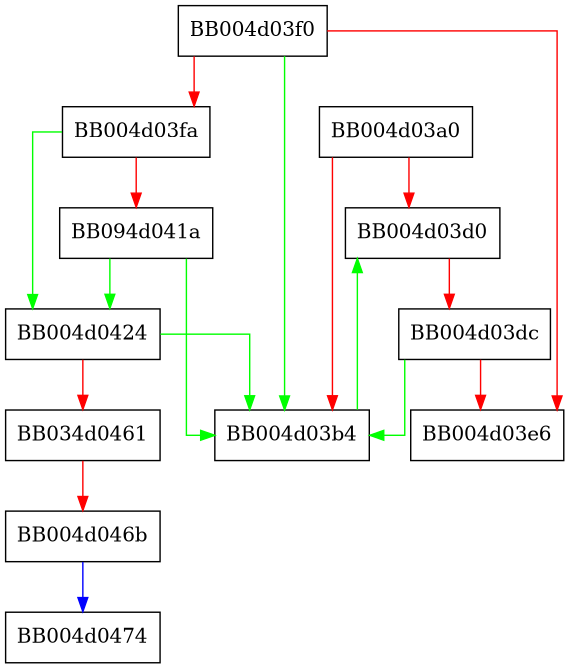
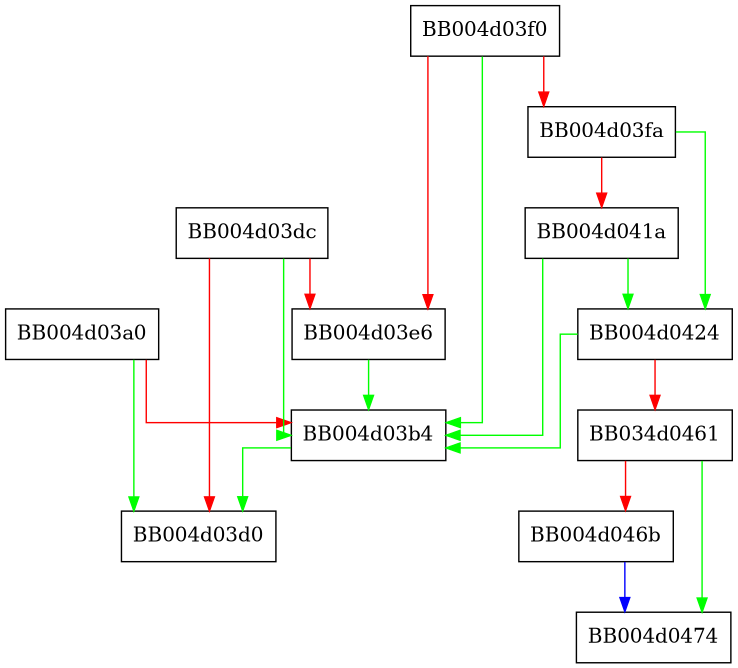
edge "BB004d03a0" -> "BB004d03d0": color red -> green
node "BB094d041a": label "BB094d041a" -> "BB004d041a"
edge "BB004d03d0" -> "BB004d03dc": reversed
edge "BB004d03e6" -> "BB004d03b4": added
edge "BB034d0461" -> "BB004d0474": added
